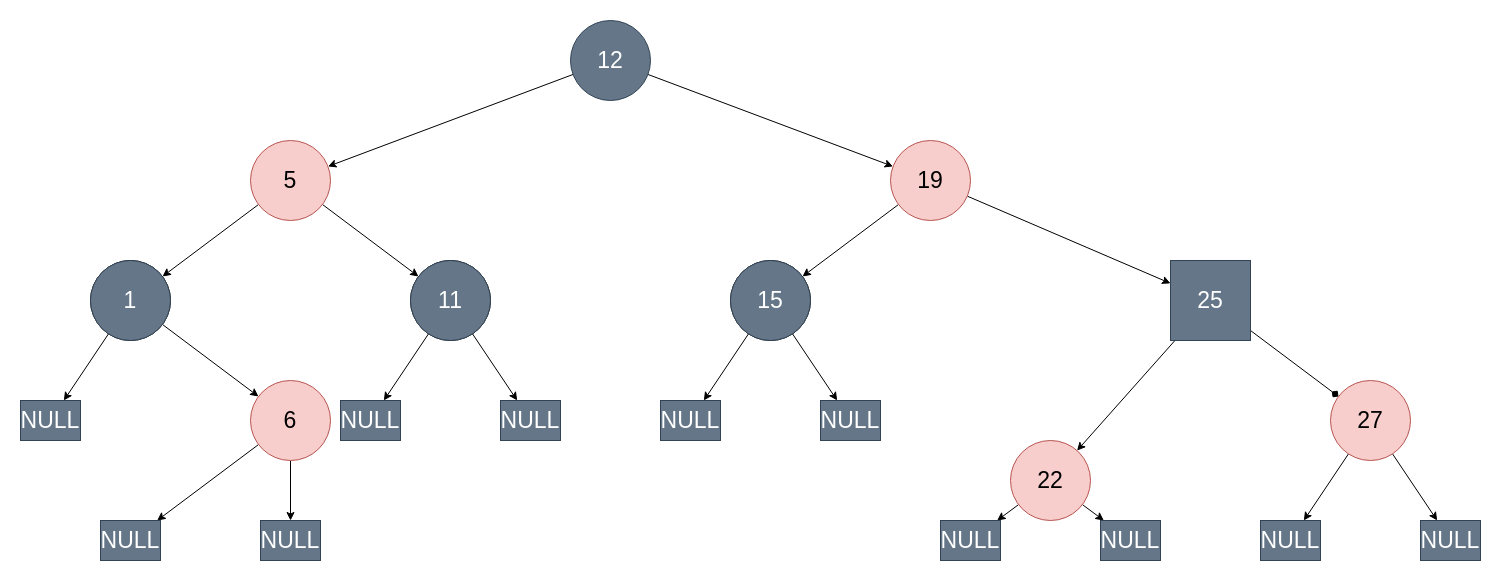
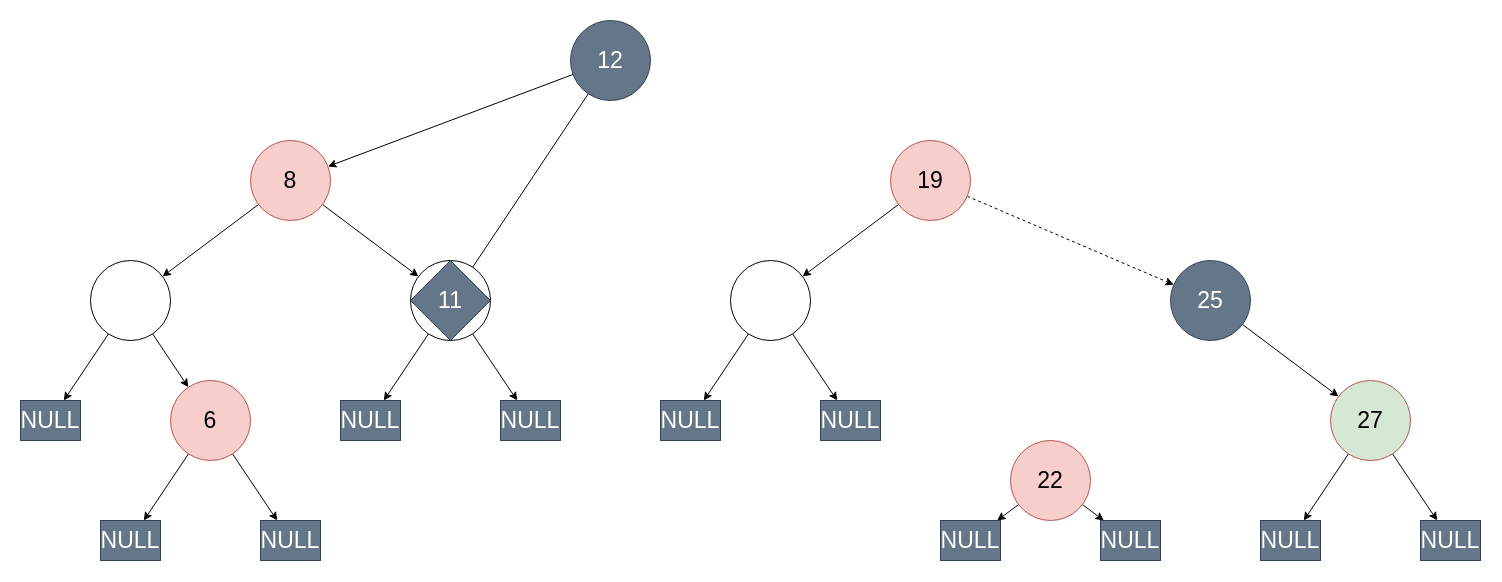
edge "12" -> "19": now "12" -> "11"
node "5": label "5" -> "8"
edge "19" -> "25": style solid -> dashed
node "1": removed
node "11": shape ellipse -> diamond
node "15": removed
node "25": shape rectangle -> ellipse
edge "25" -> "27": arrowhead diamond -> classic
edge "25" -> "22": removed
node "6": moved (291, 421) -> (211, 421)
node "27": fillcolor #f8cecc -> #d5e8d4
